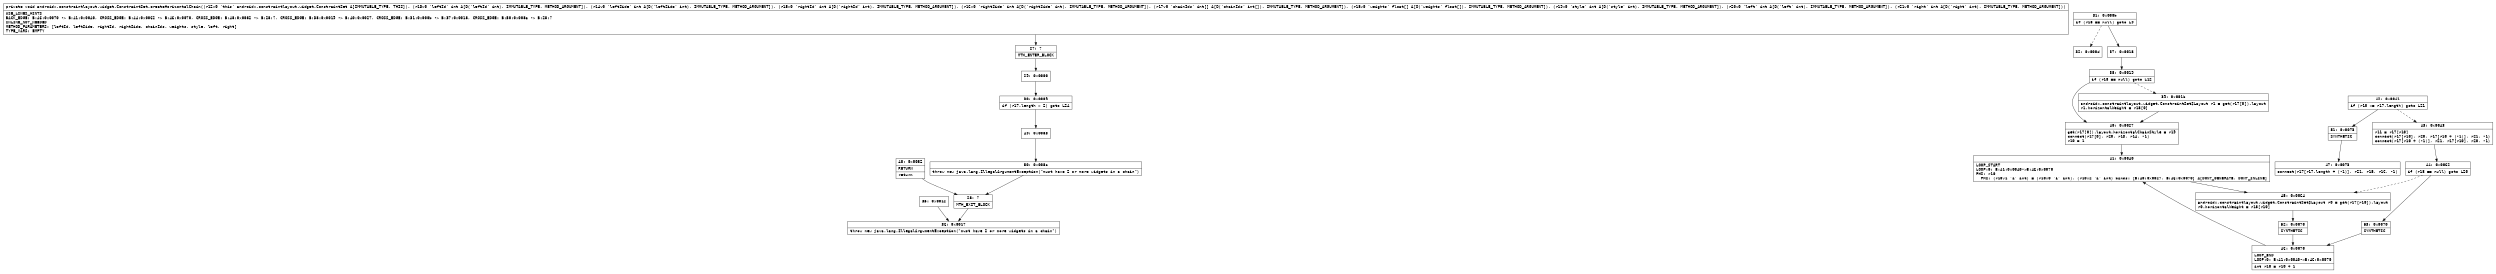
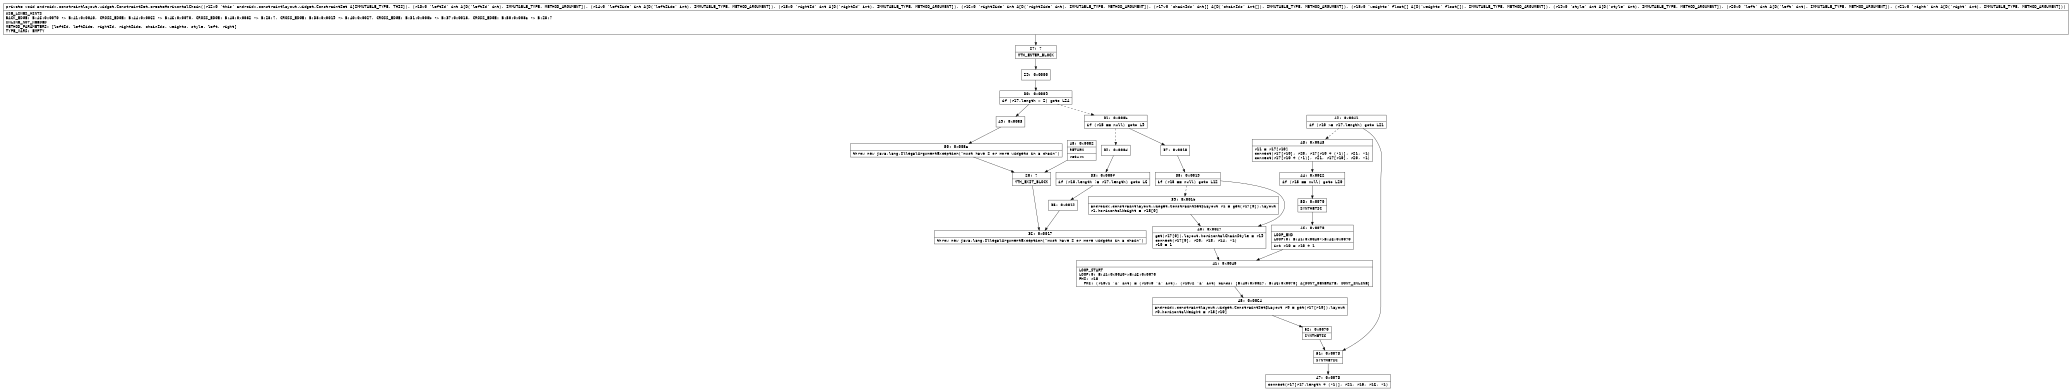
node "31: 0x000b": text "if (r18 == null) goto L9" -> "if (r15 == null) goto L9"
edge "30: 0x0009" -> "31: 0x000b": added
node "33: 0x000f": added
edge "44: 0x0062" -> "45: 0x0064": removed
edge "52: 0x0070" -> "46: 0x0070": now "52: 0x0070" -> "51: 0x0073"
